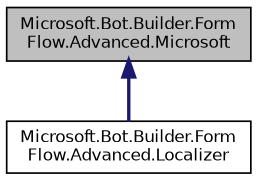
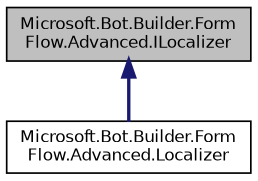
node "Microsoft.Bot.Builder.Form Flow.Advanced.Microsoft": label "Microsoft.Bot.Builder.Form Flow.Advanced.Microsoft" -> "Microsoft.Bot.Builder.Form Flow.Advanced.ILocalizer"
